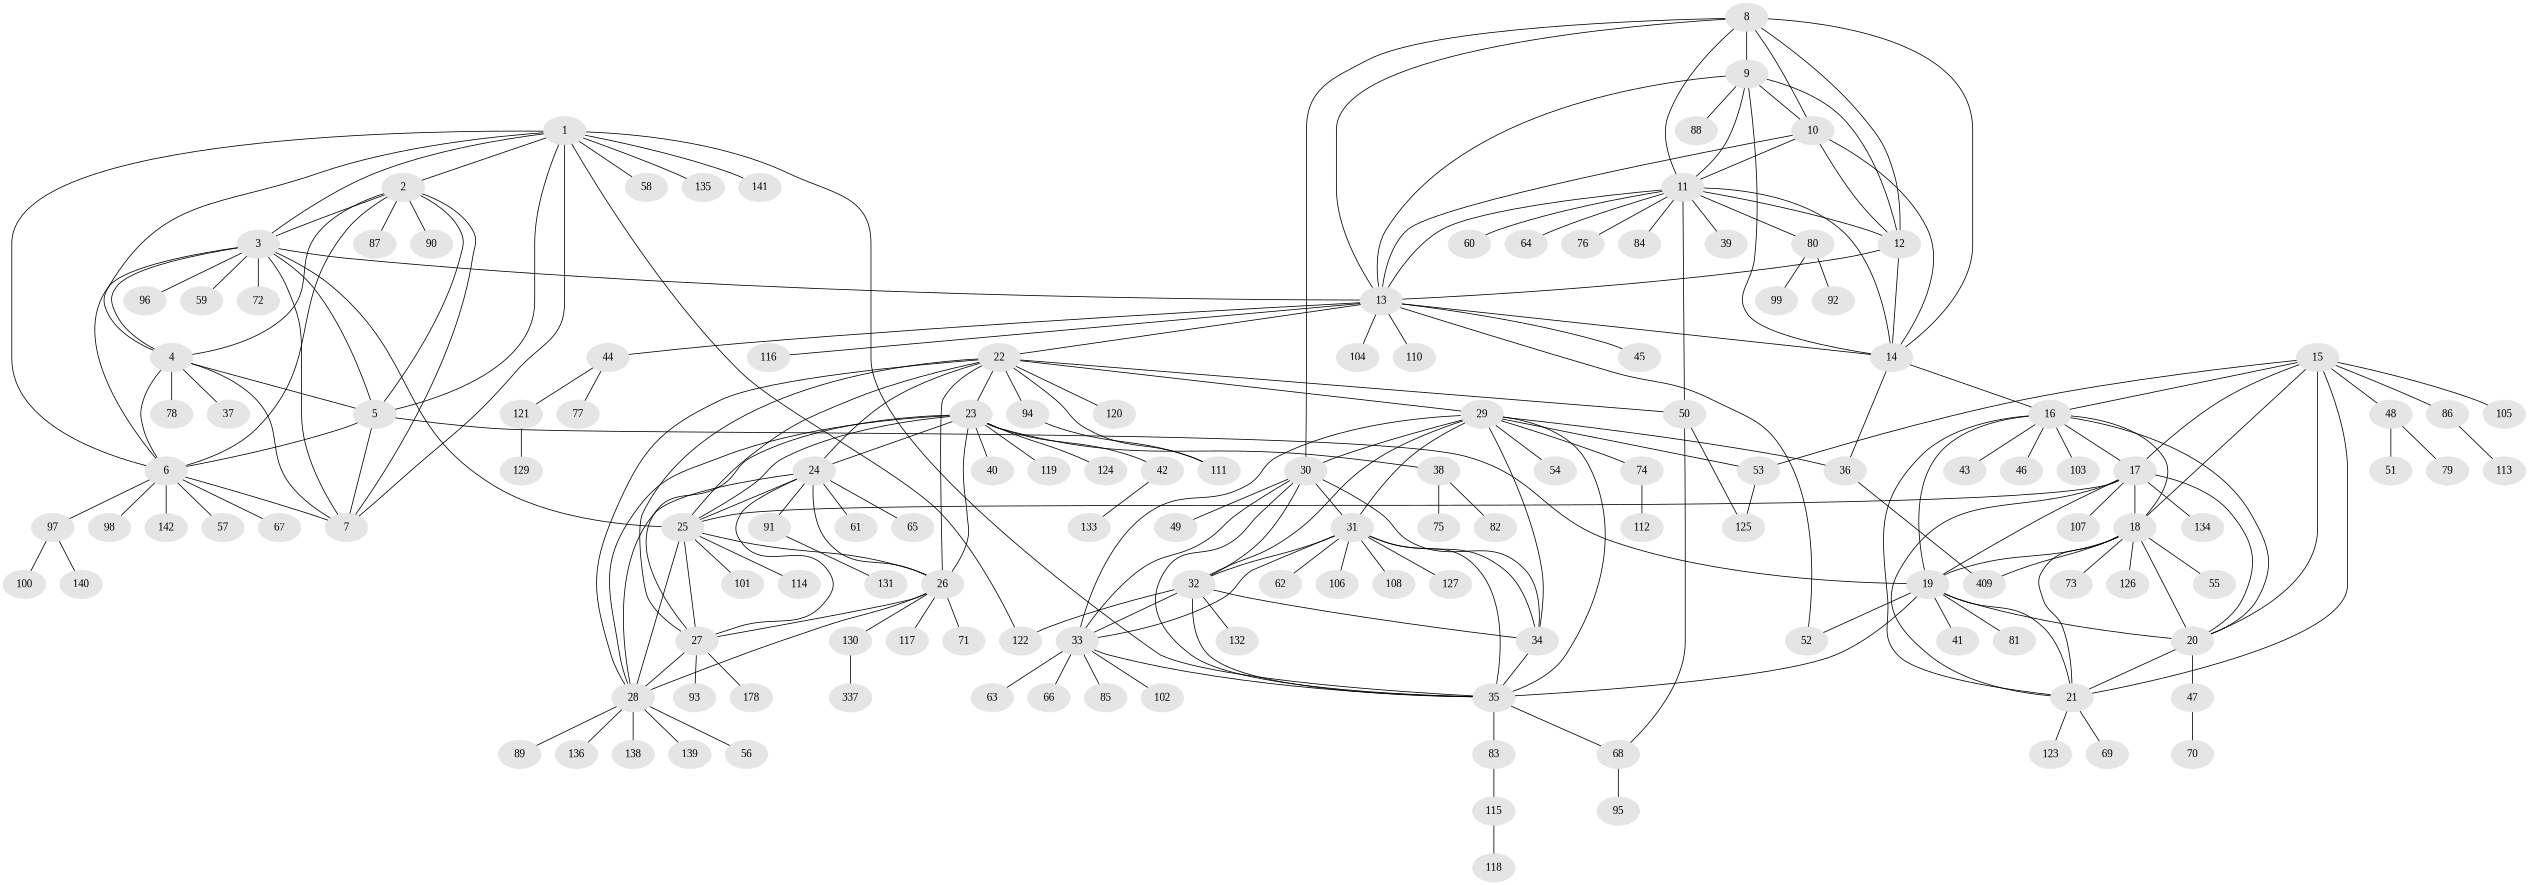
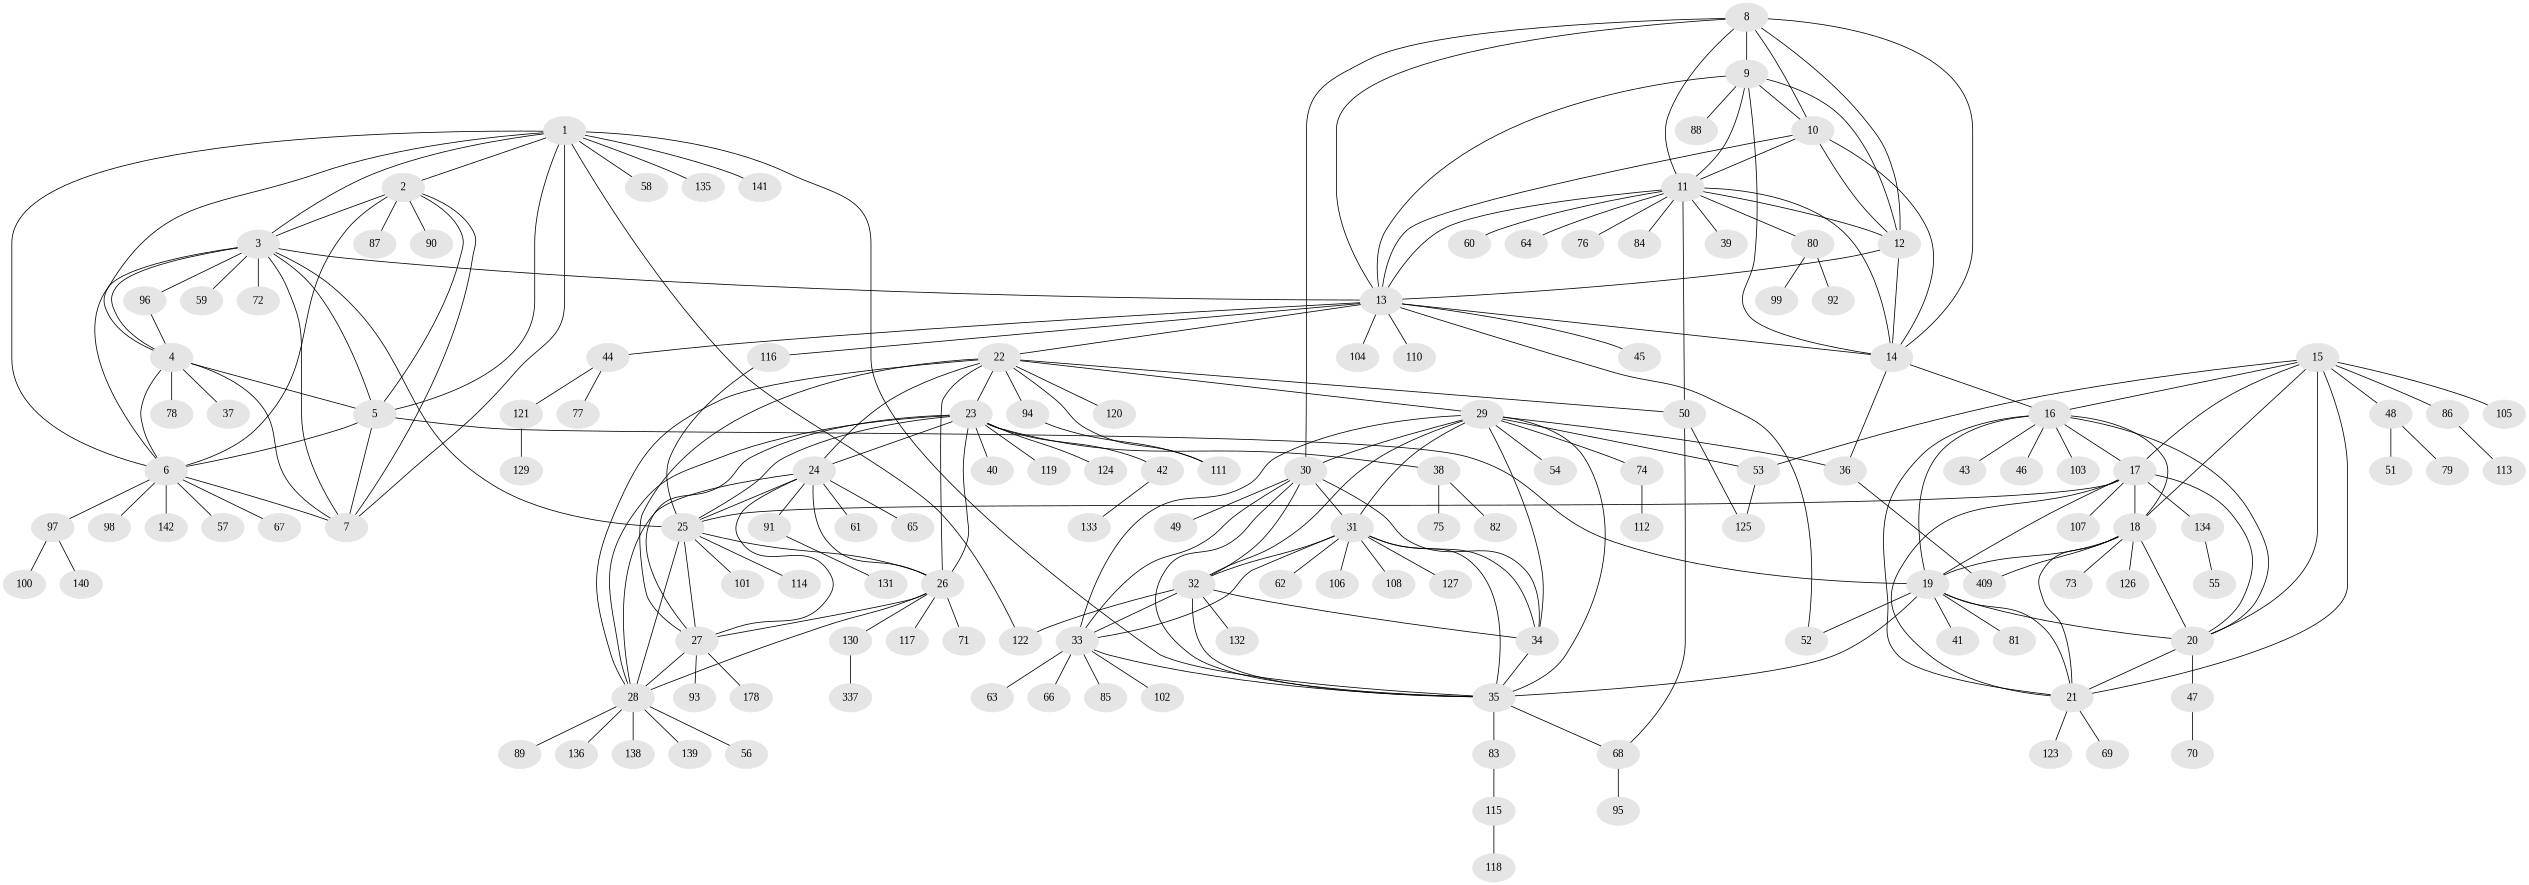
edge "2" -- "4": now "96" -- "4"
edge "22" -- "25": now "116" -- "25"
edge "18" -- "55": now "134" -- "55"
